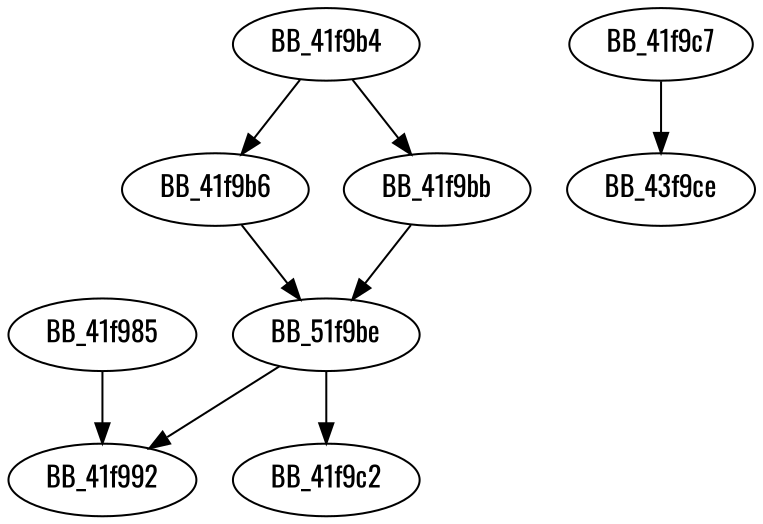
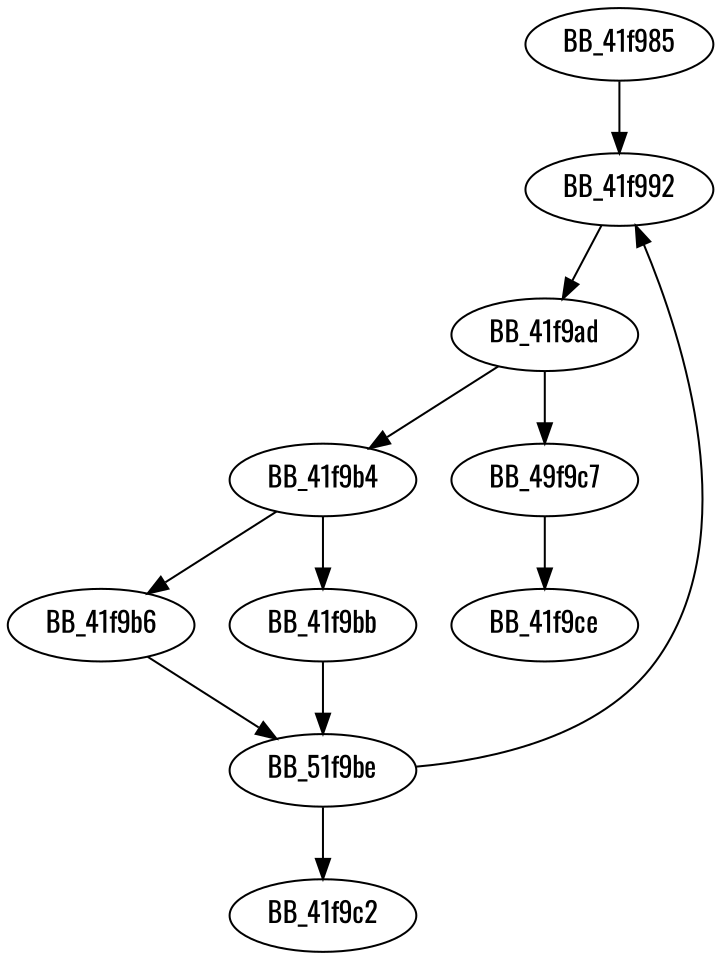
node "BB_41f9c7": label "BB_41f9c7" -> "BB_49f9c7"
node "BB_43f9ce": label "BB_43f9ce" -> "BB_41f9ce"
node "BB_41f9ad": added
